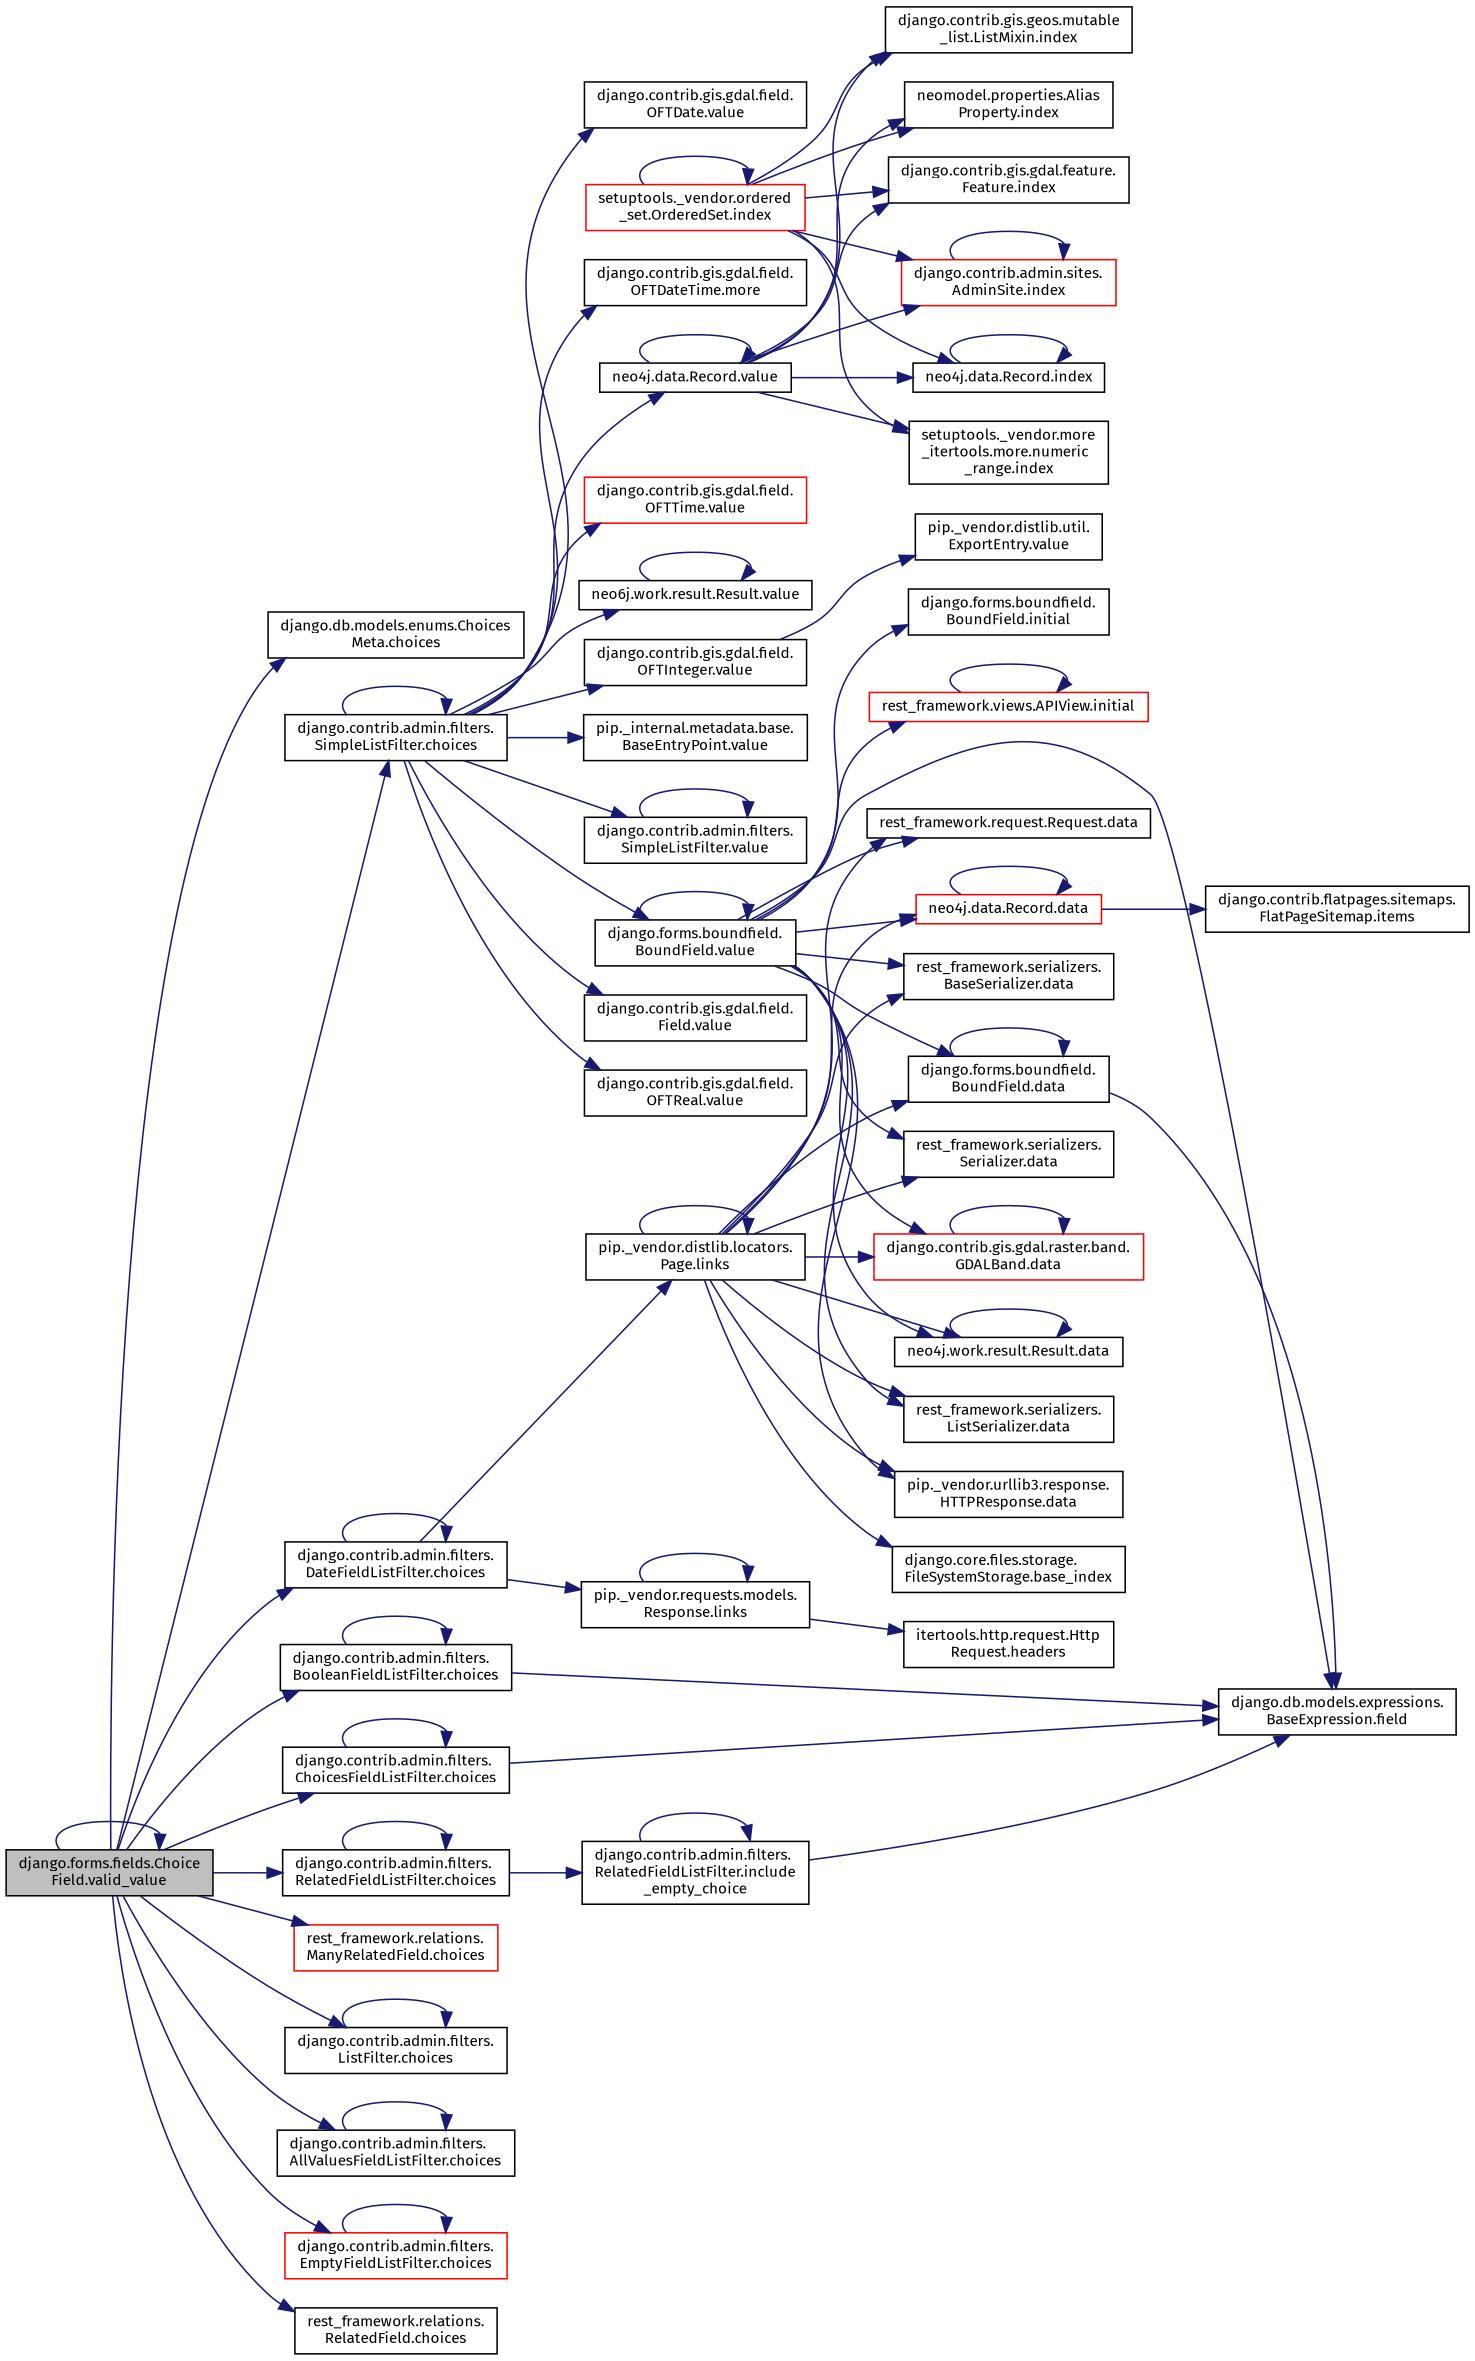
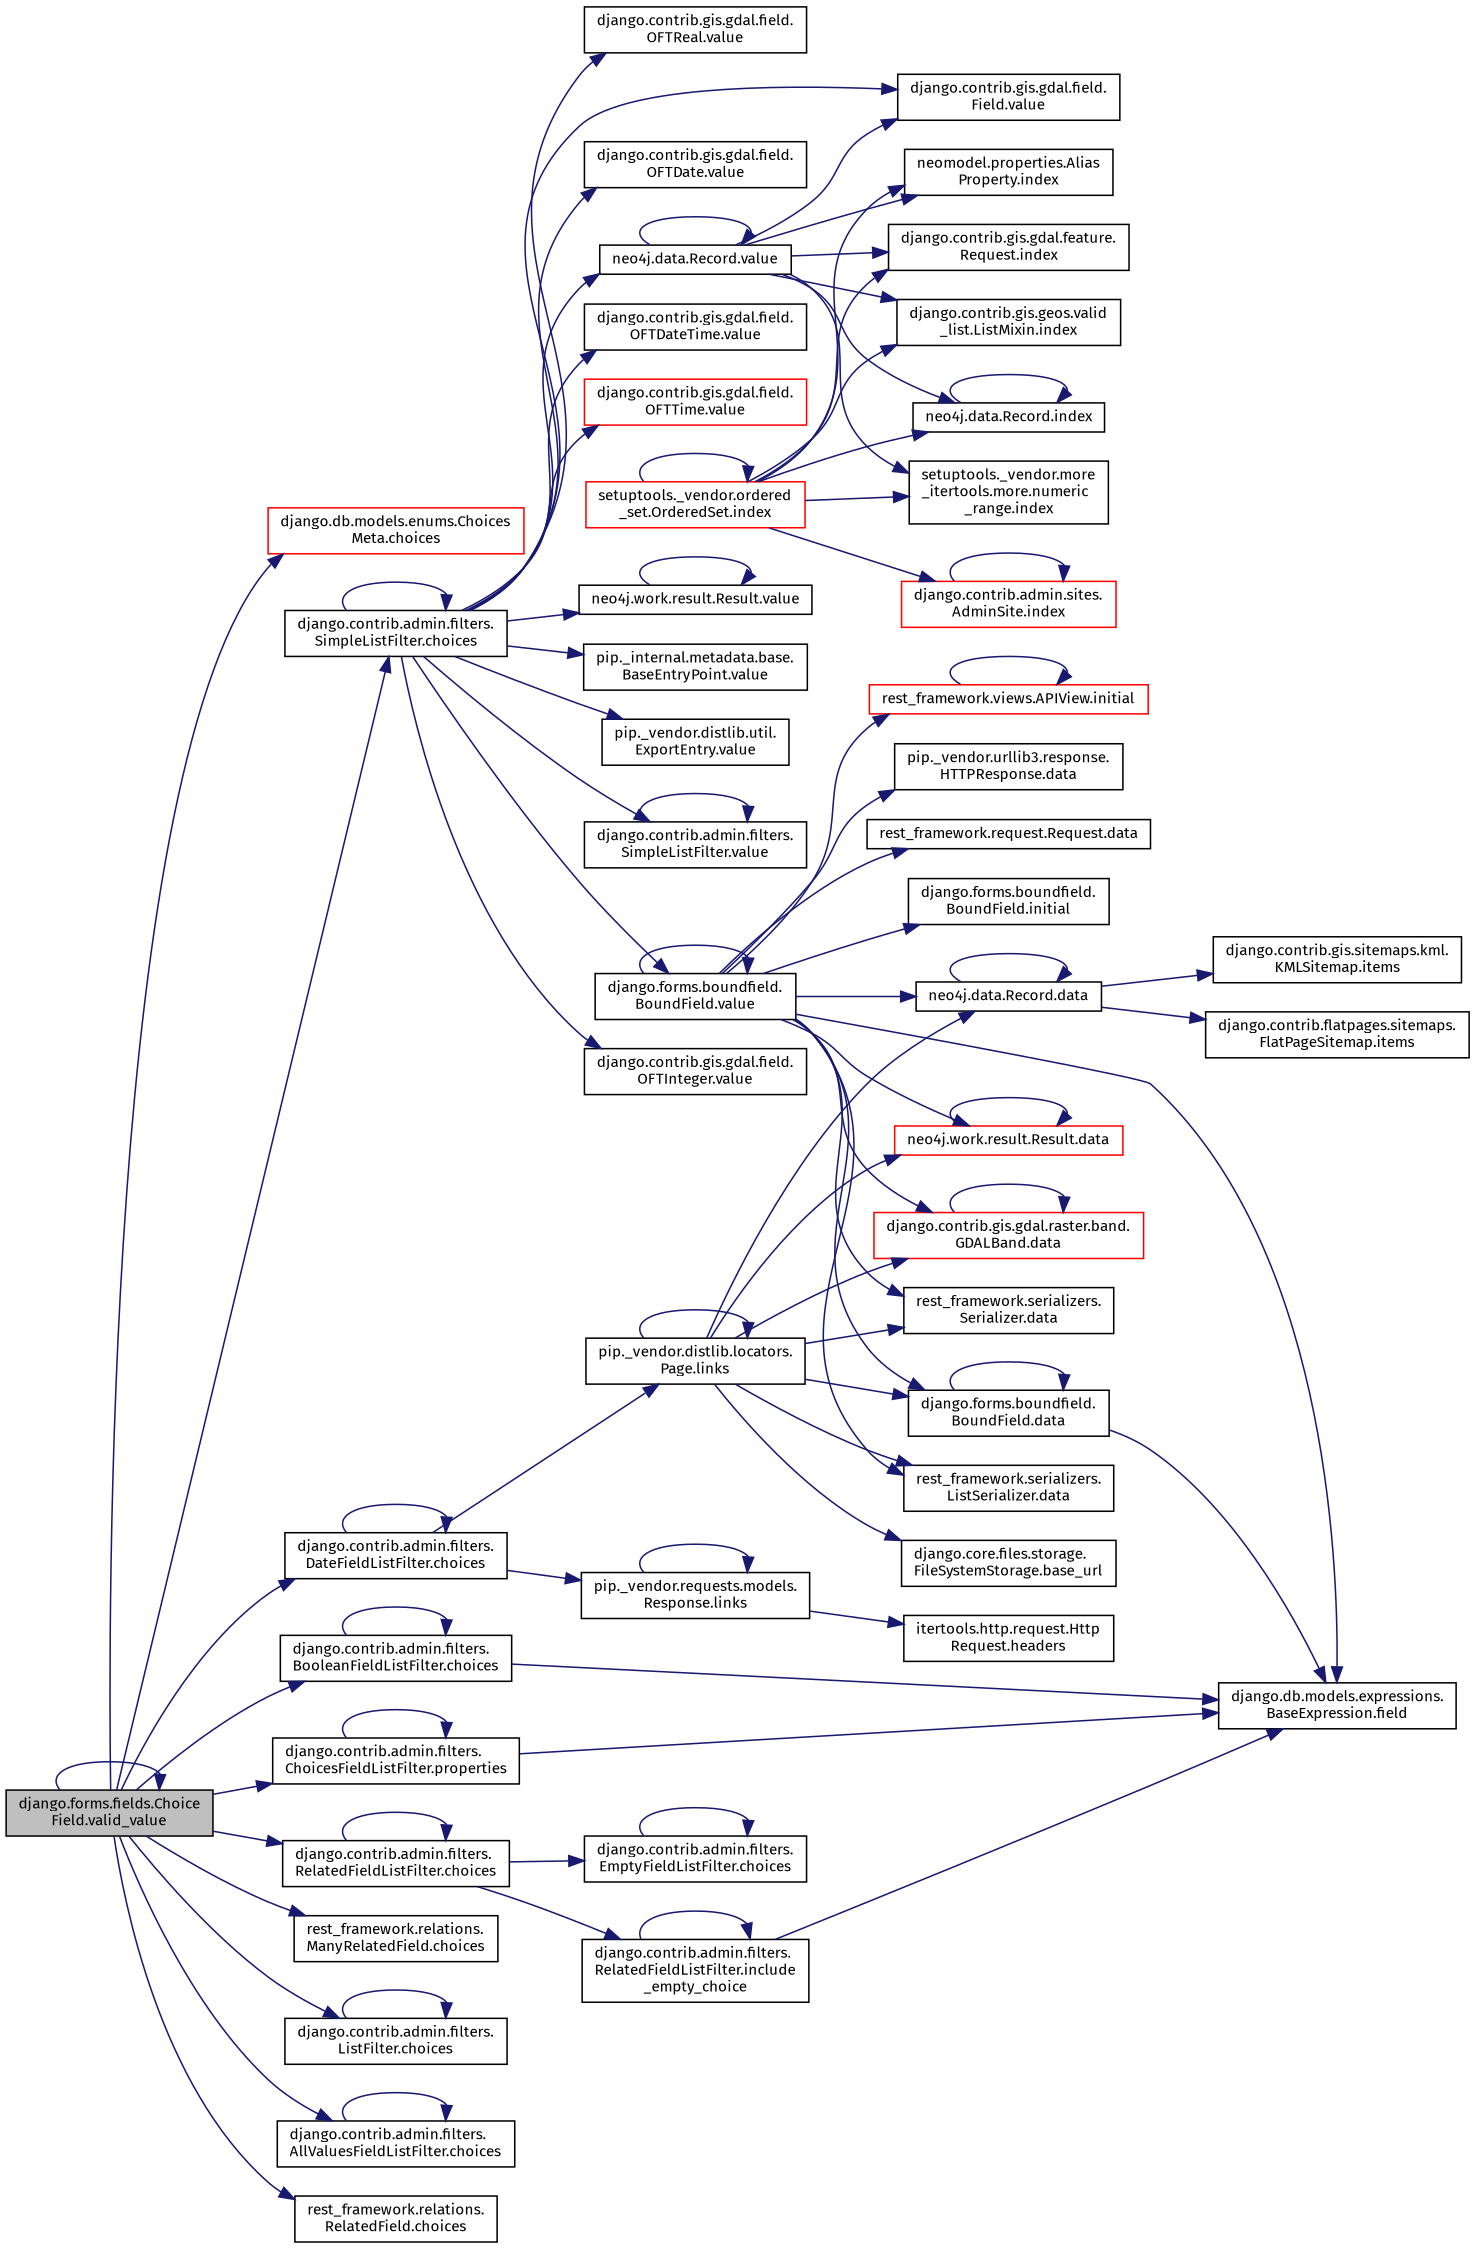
node "django.contrib.gis.geos.mutable _list.ListMixin.index": label "django.contrib.gis.geos.mutable _list.ListMixin.index" -> "django.contrib.gis.geos.valid _list.ListMixin.index"
node "django.contrib.gis.gdal.feature. Feature.index": label "django.contrib.gis.gdal.feature. Feature.index" -> "django.contrib.gis.gdal.feature. Request.index"
node "django.contrib.gis.gdal.field. OFTDateTime.more": label "django.contrib.gis.gdal.field. OFTDateTime.more" -> "django.contrib.gis.gdal.field. OFTDateTime.value"
edge "neo4j.data.Record.value" -> "django.contrib.admin.sites. AdminSite.index": now "neo4j.data.Record.value" -> "django.contrib.gis.gdal.field. Field.value"
node "neo6j.work.result.Result.value": label "neo6j.work.result.Result.value" -> "neo4j.work.result.Result.value"
edge "django.contrib.gis.gdal.field. OFTInteger.value" -> "pip._vendor.distlib.util. ExportEntry.value": now "django.contrib.admin.filters. SimpleListFilter.choices" -> "pip._vendor.distlib.util. ExportEntry.value"
node "django.db.models.enums.Choices Meta.choices": color black -> red
node "neo4j.data.Record.data": color red -> black
node "django.contrib.gis.sitemaps.kml. KMLSitemap.items": added
edge "pip._vendor.distlib.locators. Page.links" -> "rest_framework.request.Request.data": removed
node "rest_framework.serializers. BaseSerializer.data": removed
node "neo4j.work.result.Result.data": color black -> red
edge "pip._vendor.distlib.locators. Page.links" -> "pip._vendor.urllib3.response. HTTPResponse.data": removed
node "django.core.files.storage. FileSystemStorage.base_index": label "django.core.files.storage. FileSystemStorage.base_index" -> "django.core.files.storage. FileSystemStorage.base_url"
node "django.contrib.admin.filters. ChoicesFieldListFilter.choices": label "django.contrib.admin.filters. ChoicesFieldListFilter.choices" -> "django.contrib.admin.filters. ChoicesFieldListFilter.properties"
node "rest_framework.relations. ManyRelatedField.choices": color red -> black
edge "django.forms.fields.Choice Field.valid_value" -> "django.contrib.admin.filters. EmptyFieldListFilter.choices": now "django.contrib.admin.filters. RelatedFieldListFilter.choices" -> "django.contrib.admin.filters. EmptyFieldListFilter.choices"
node "django.contrib.admin.filters. EmptyFieldListFilter.choices": color red -> black
